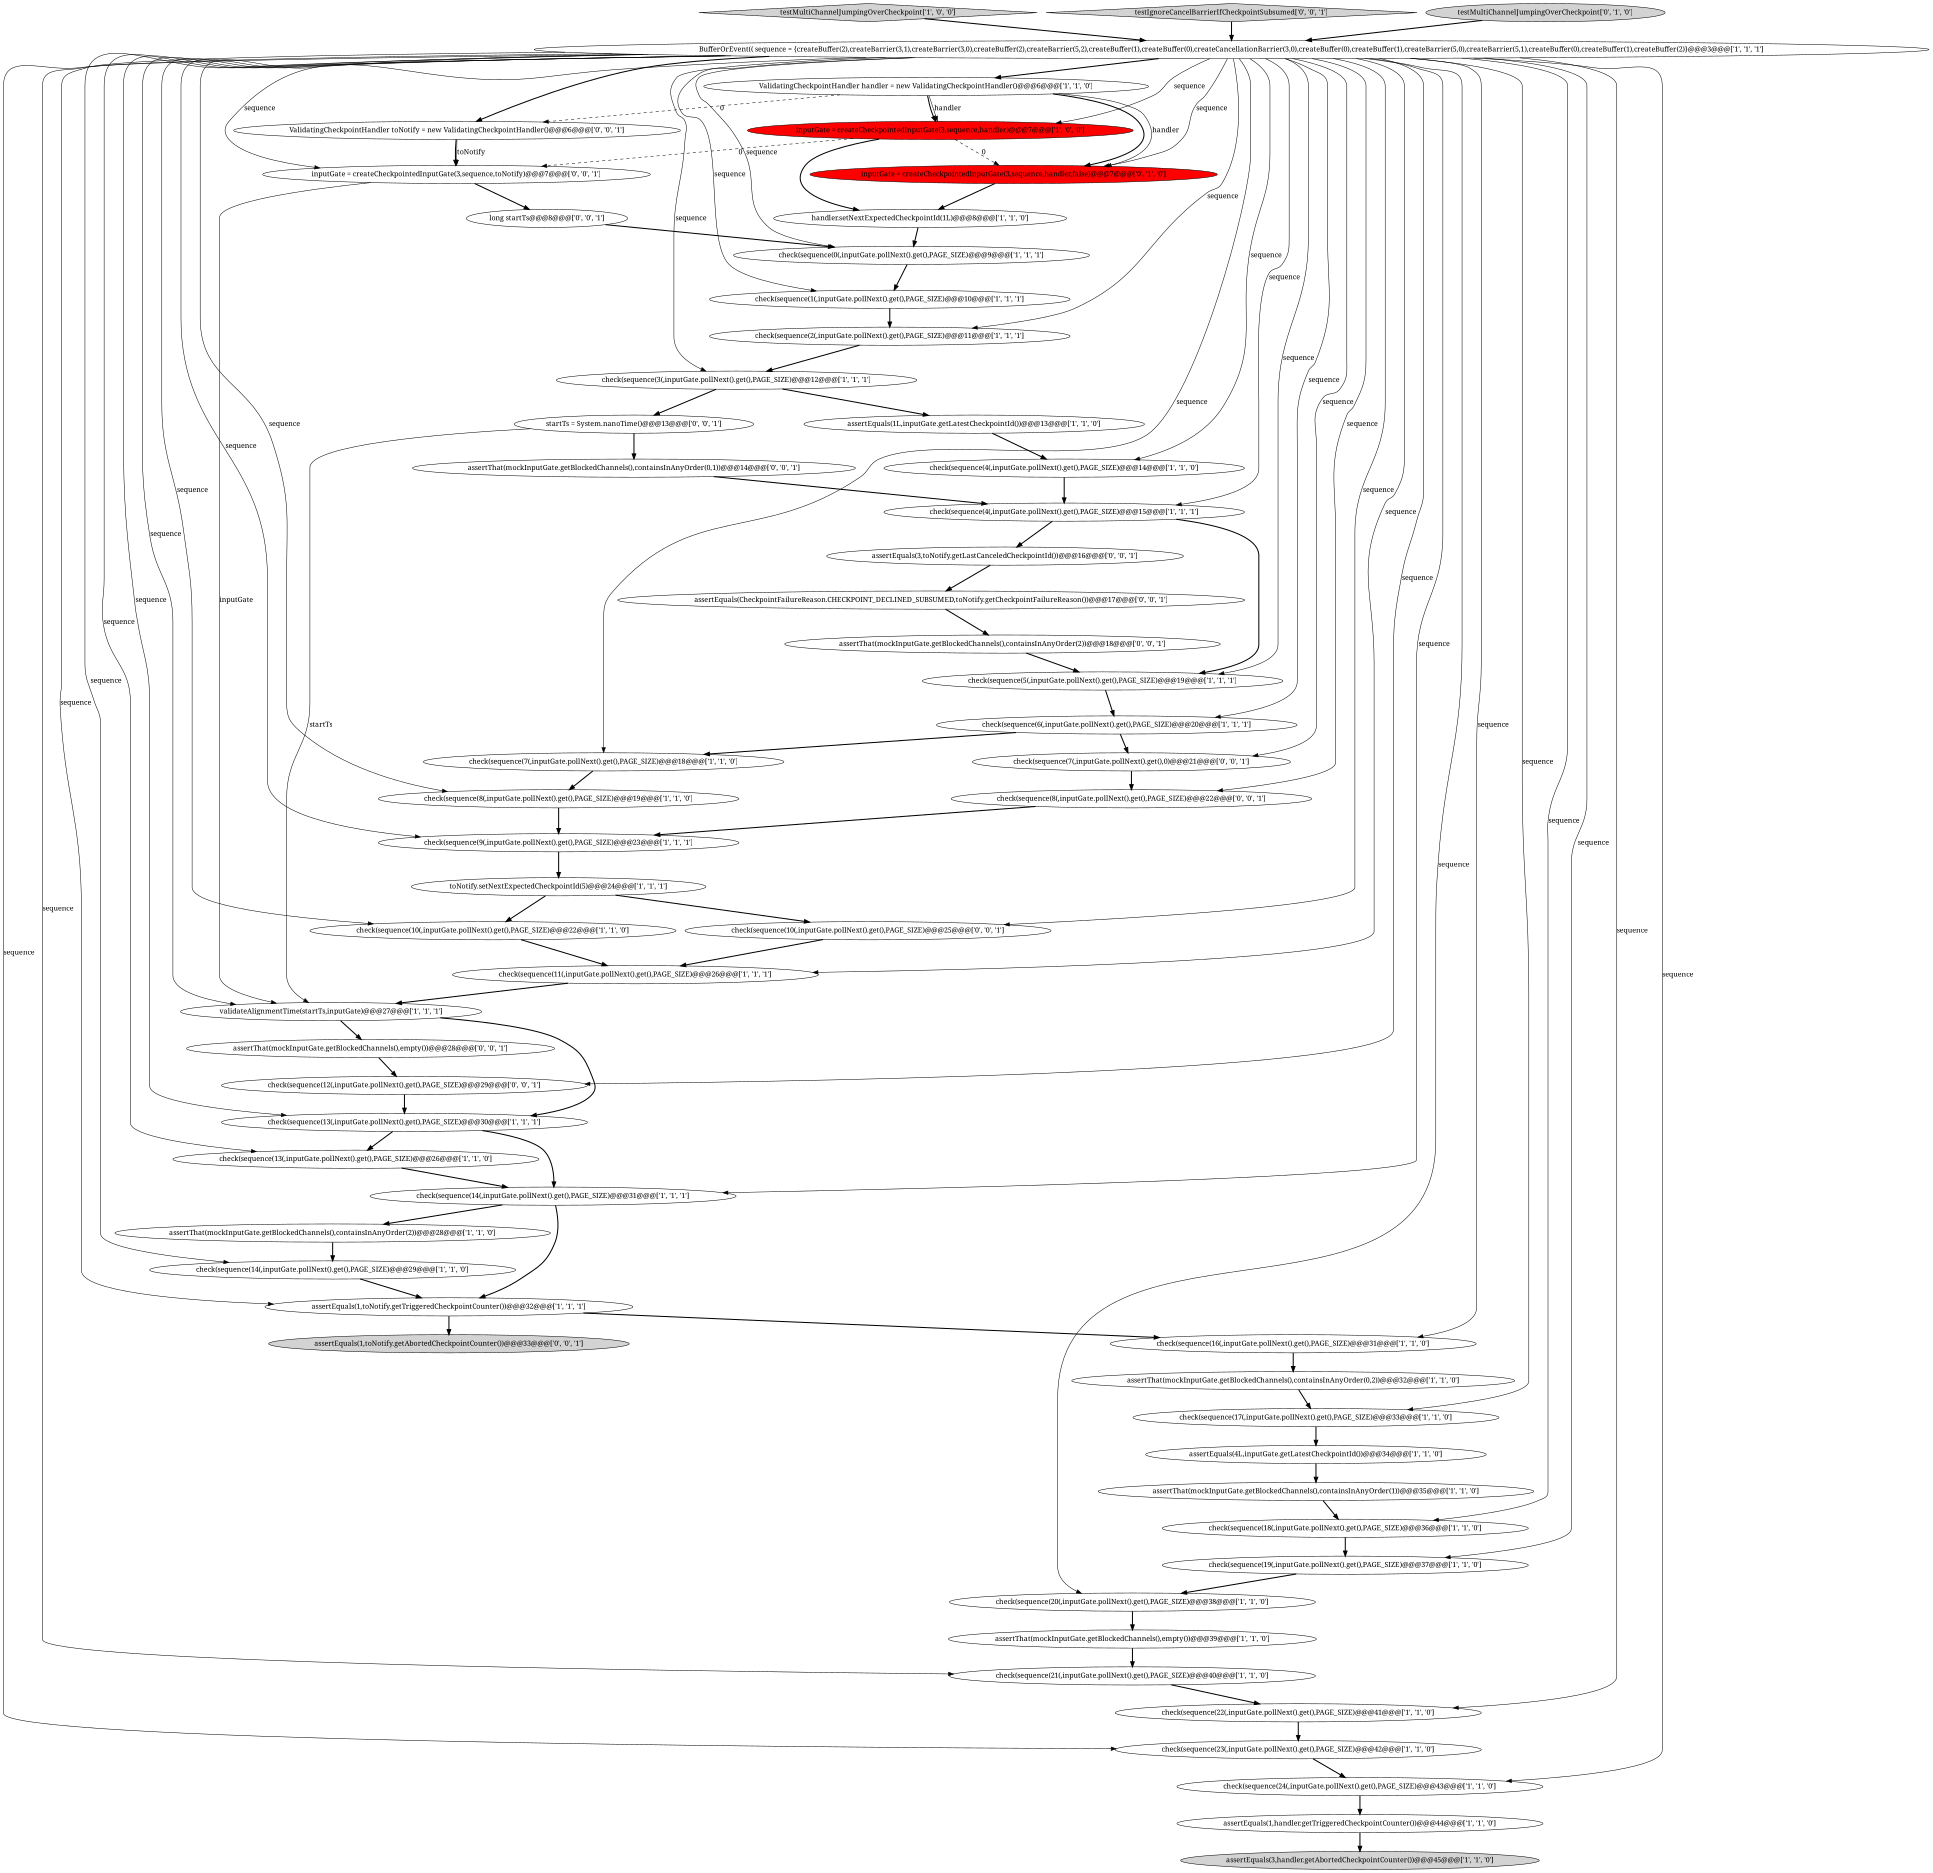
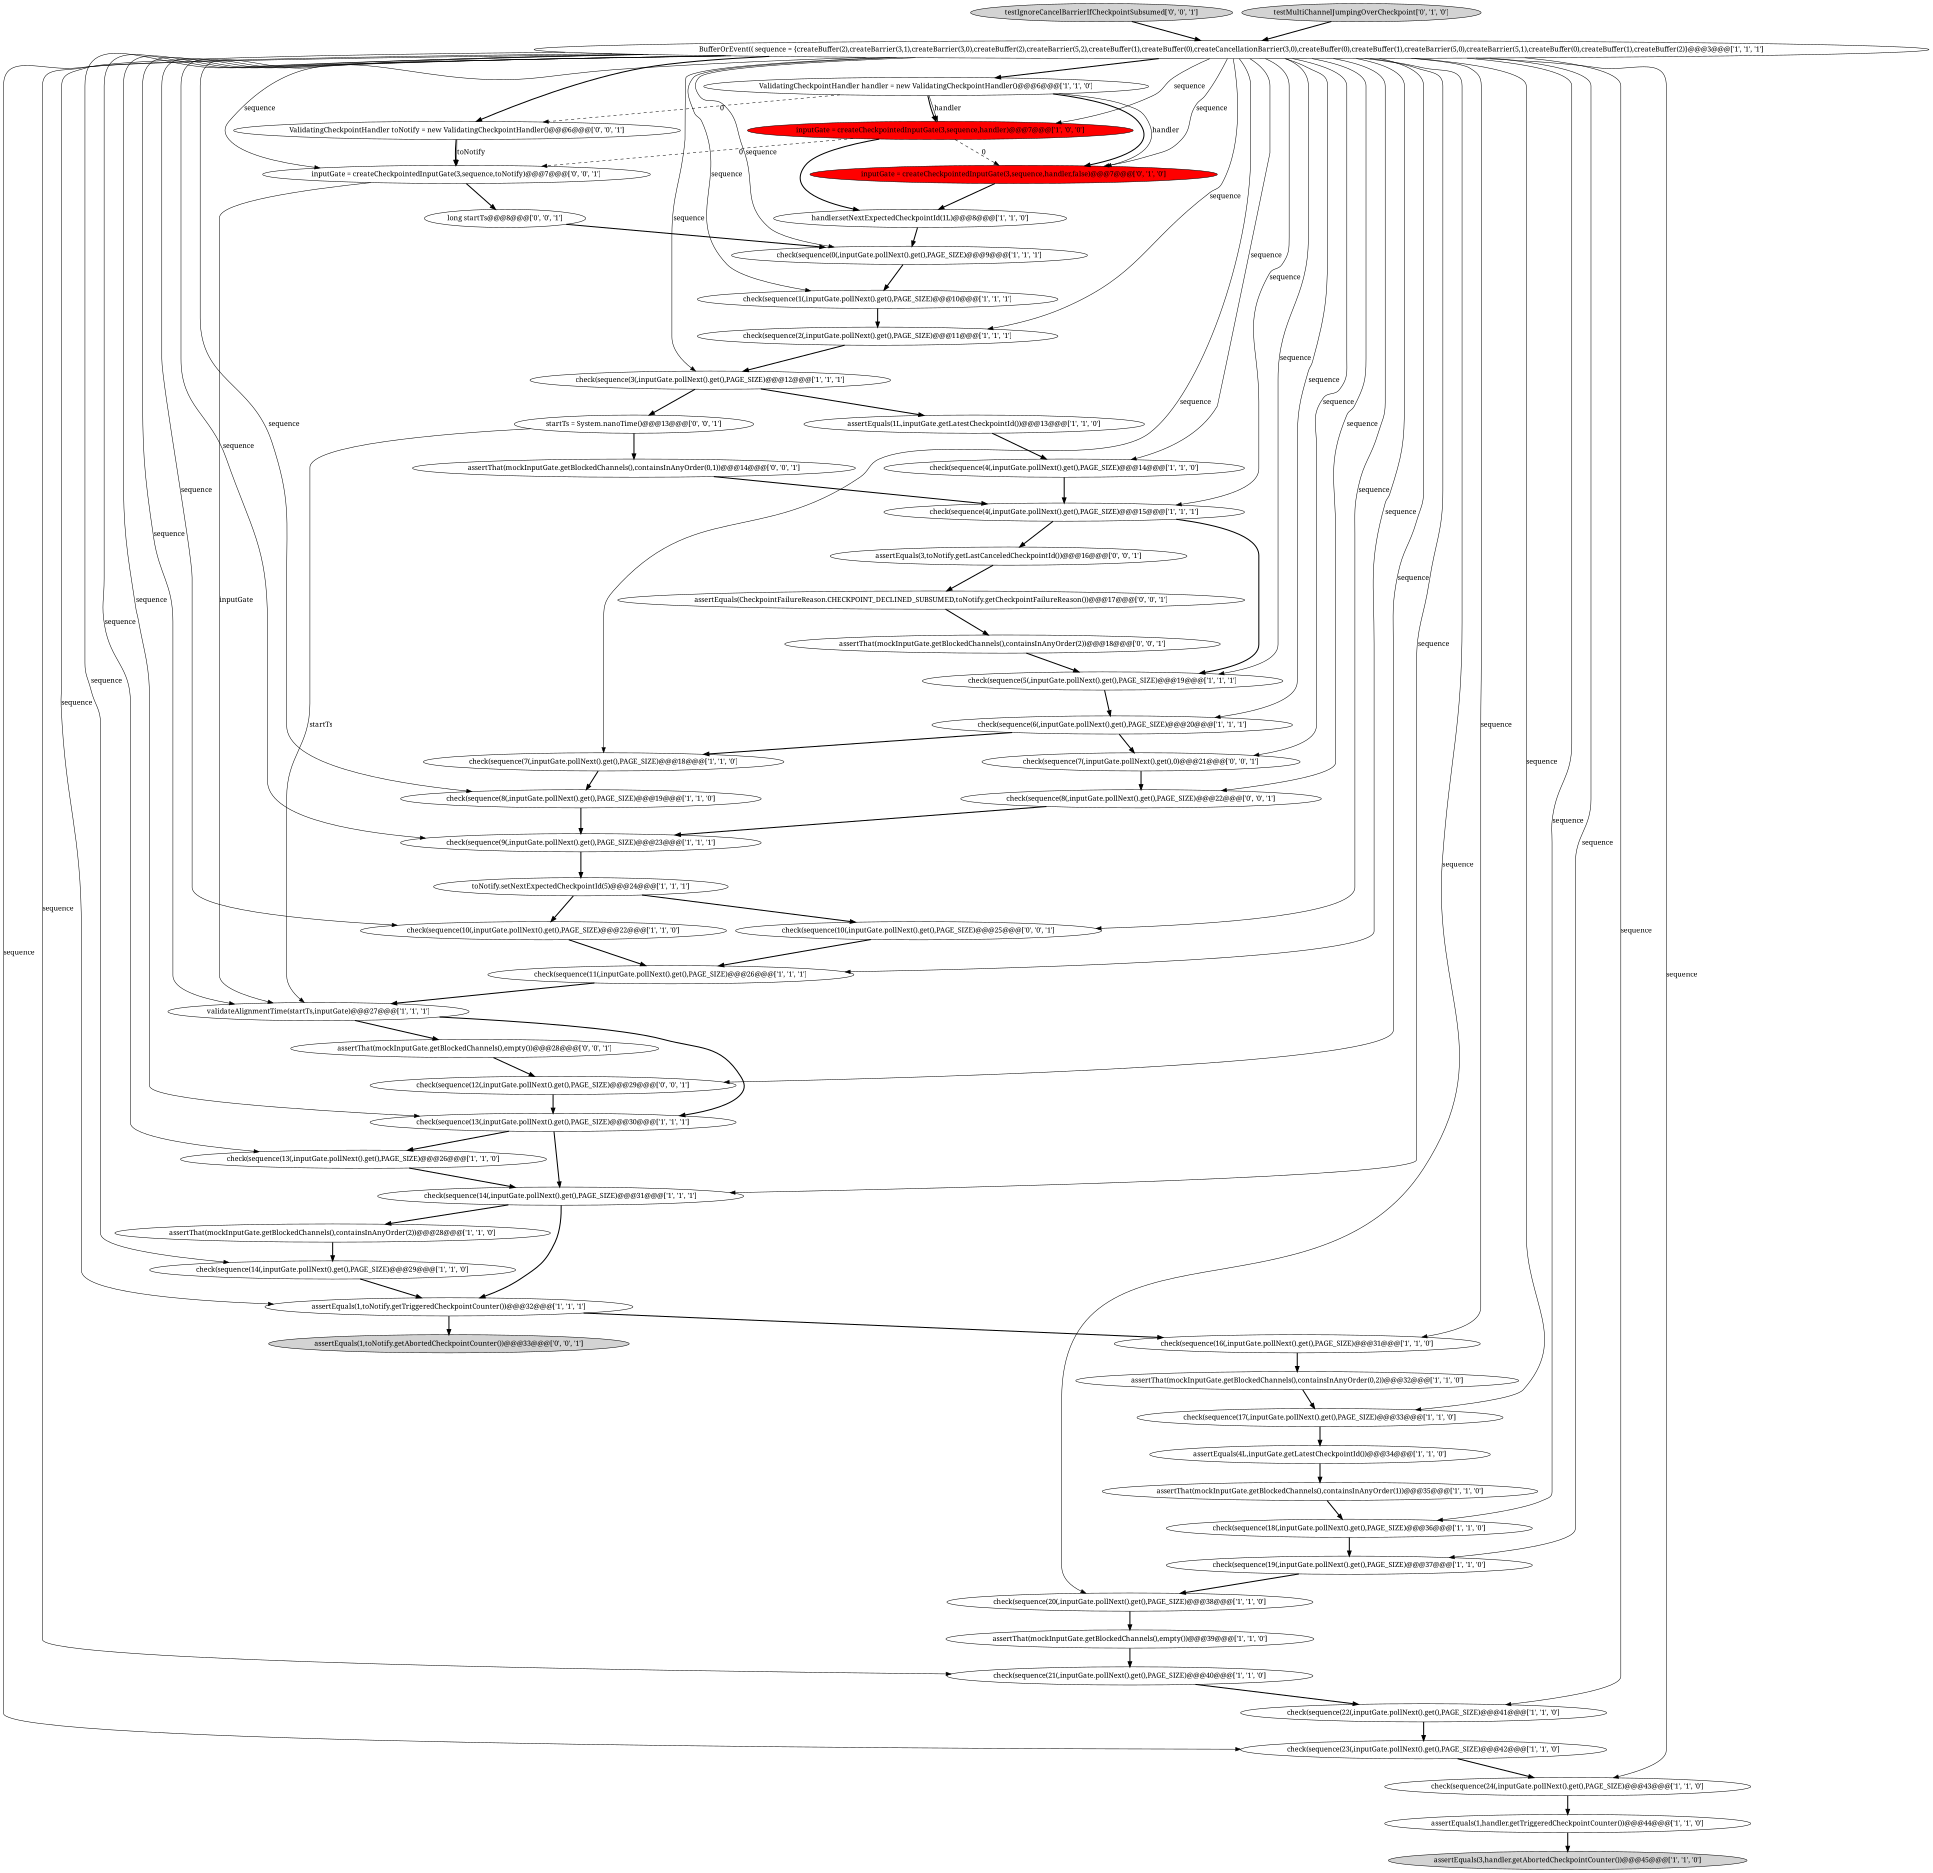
node "testMultiChannelJumpingOverCheckpoint['1', '0', '0']": removed
node "testIgnoreCancelBarrierIfCheckpointSubsumed['0', '0', '1']": shape diamond -> ellipse
